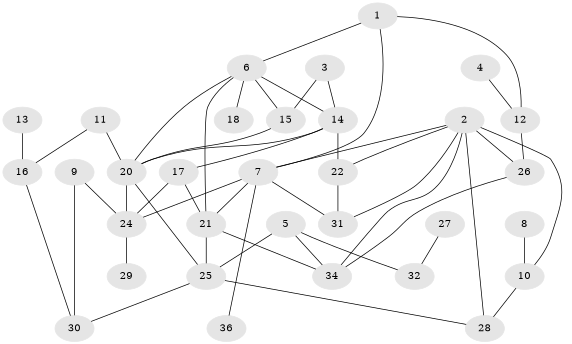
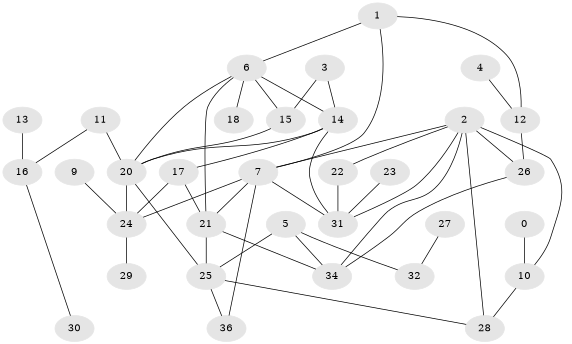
edge "14" -- "22": now "14" -- "31"
node "23": added
node "8": label "8" -> "0"
edge "9" -- "30": removed
edge "25" -- "30": now "25" -- "36"
